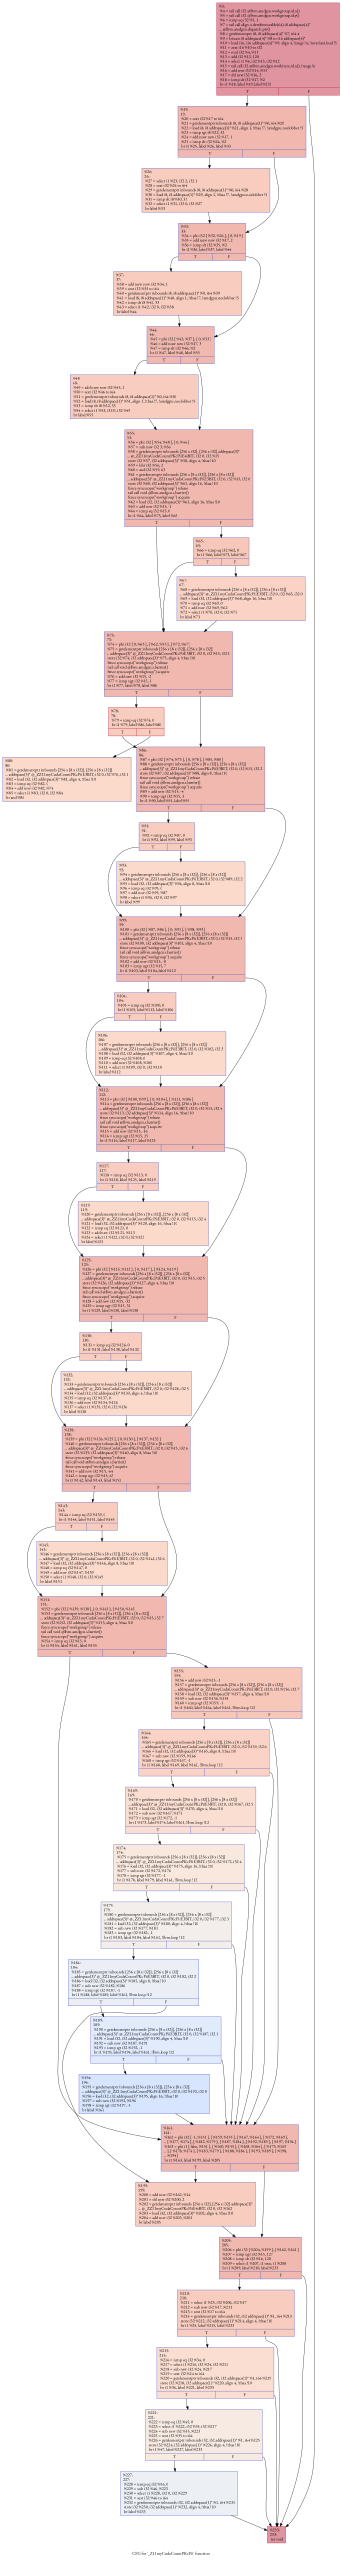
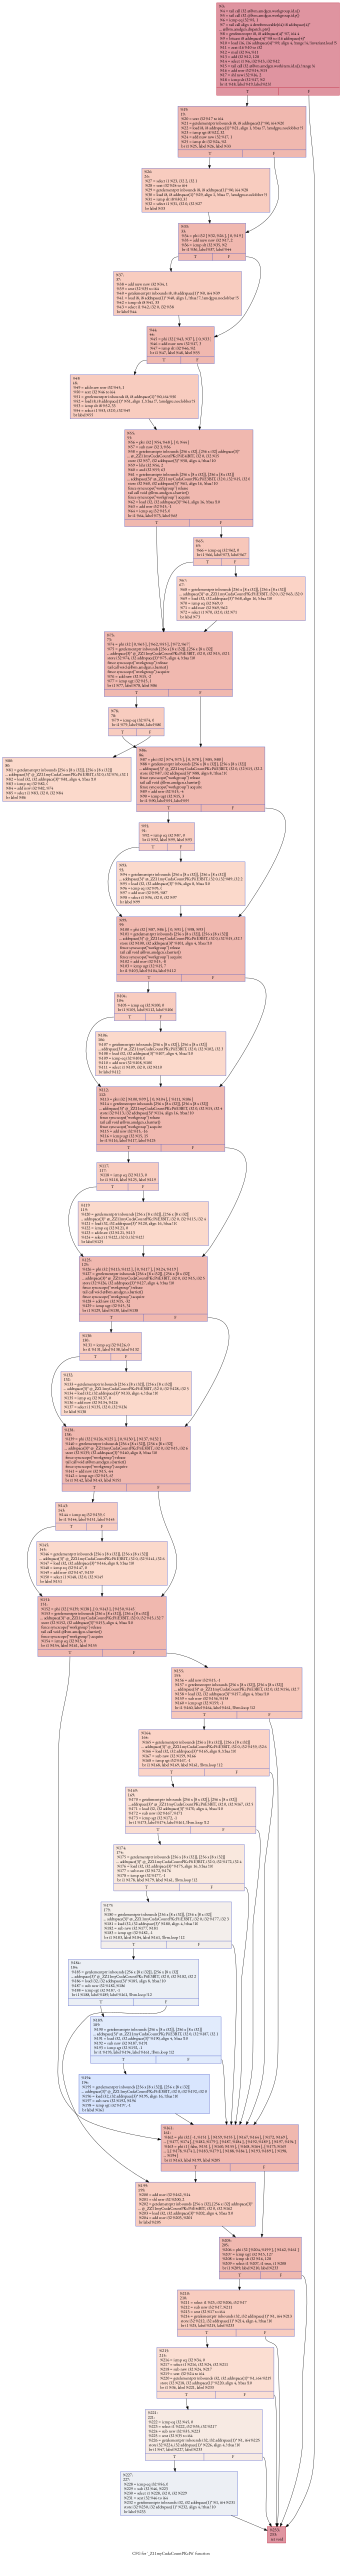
node "%78:": color #b70d28ff -> #3d50c3ff
node "%80:": text "br and %86" -> "br label %86"
